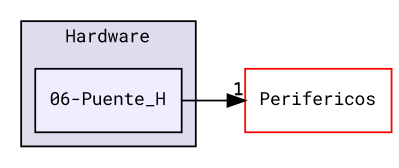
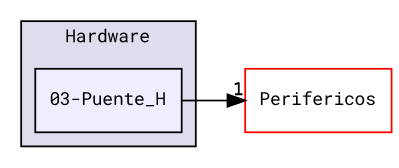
node "06-Puente_H": label "06-Puente_H" -> "03-Puente_H"
